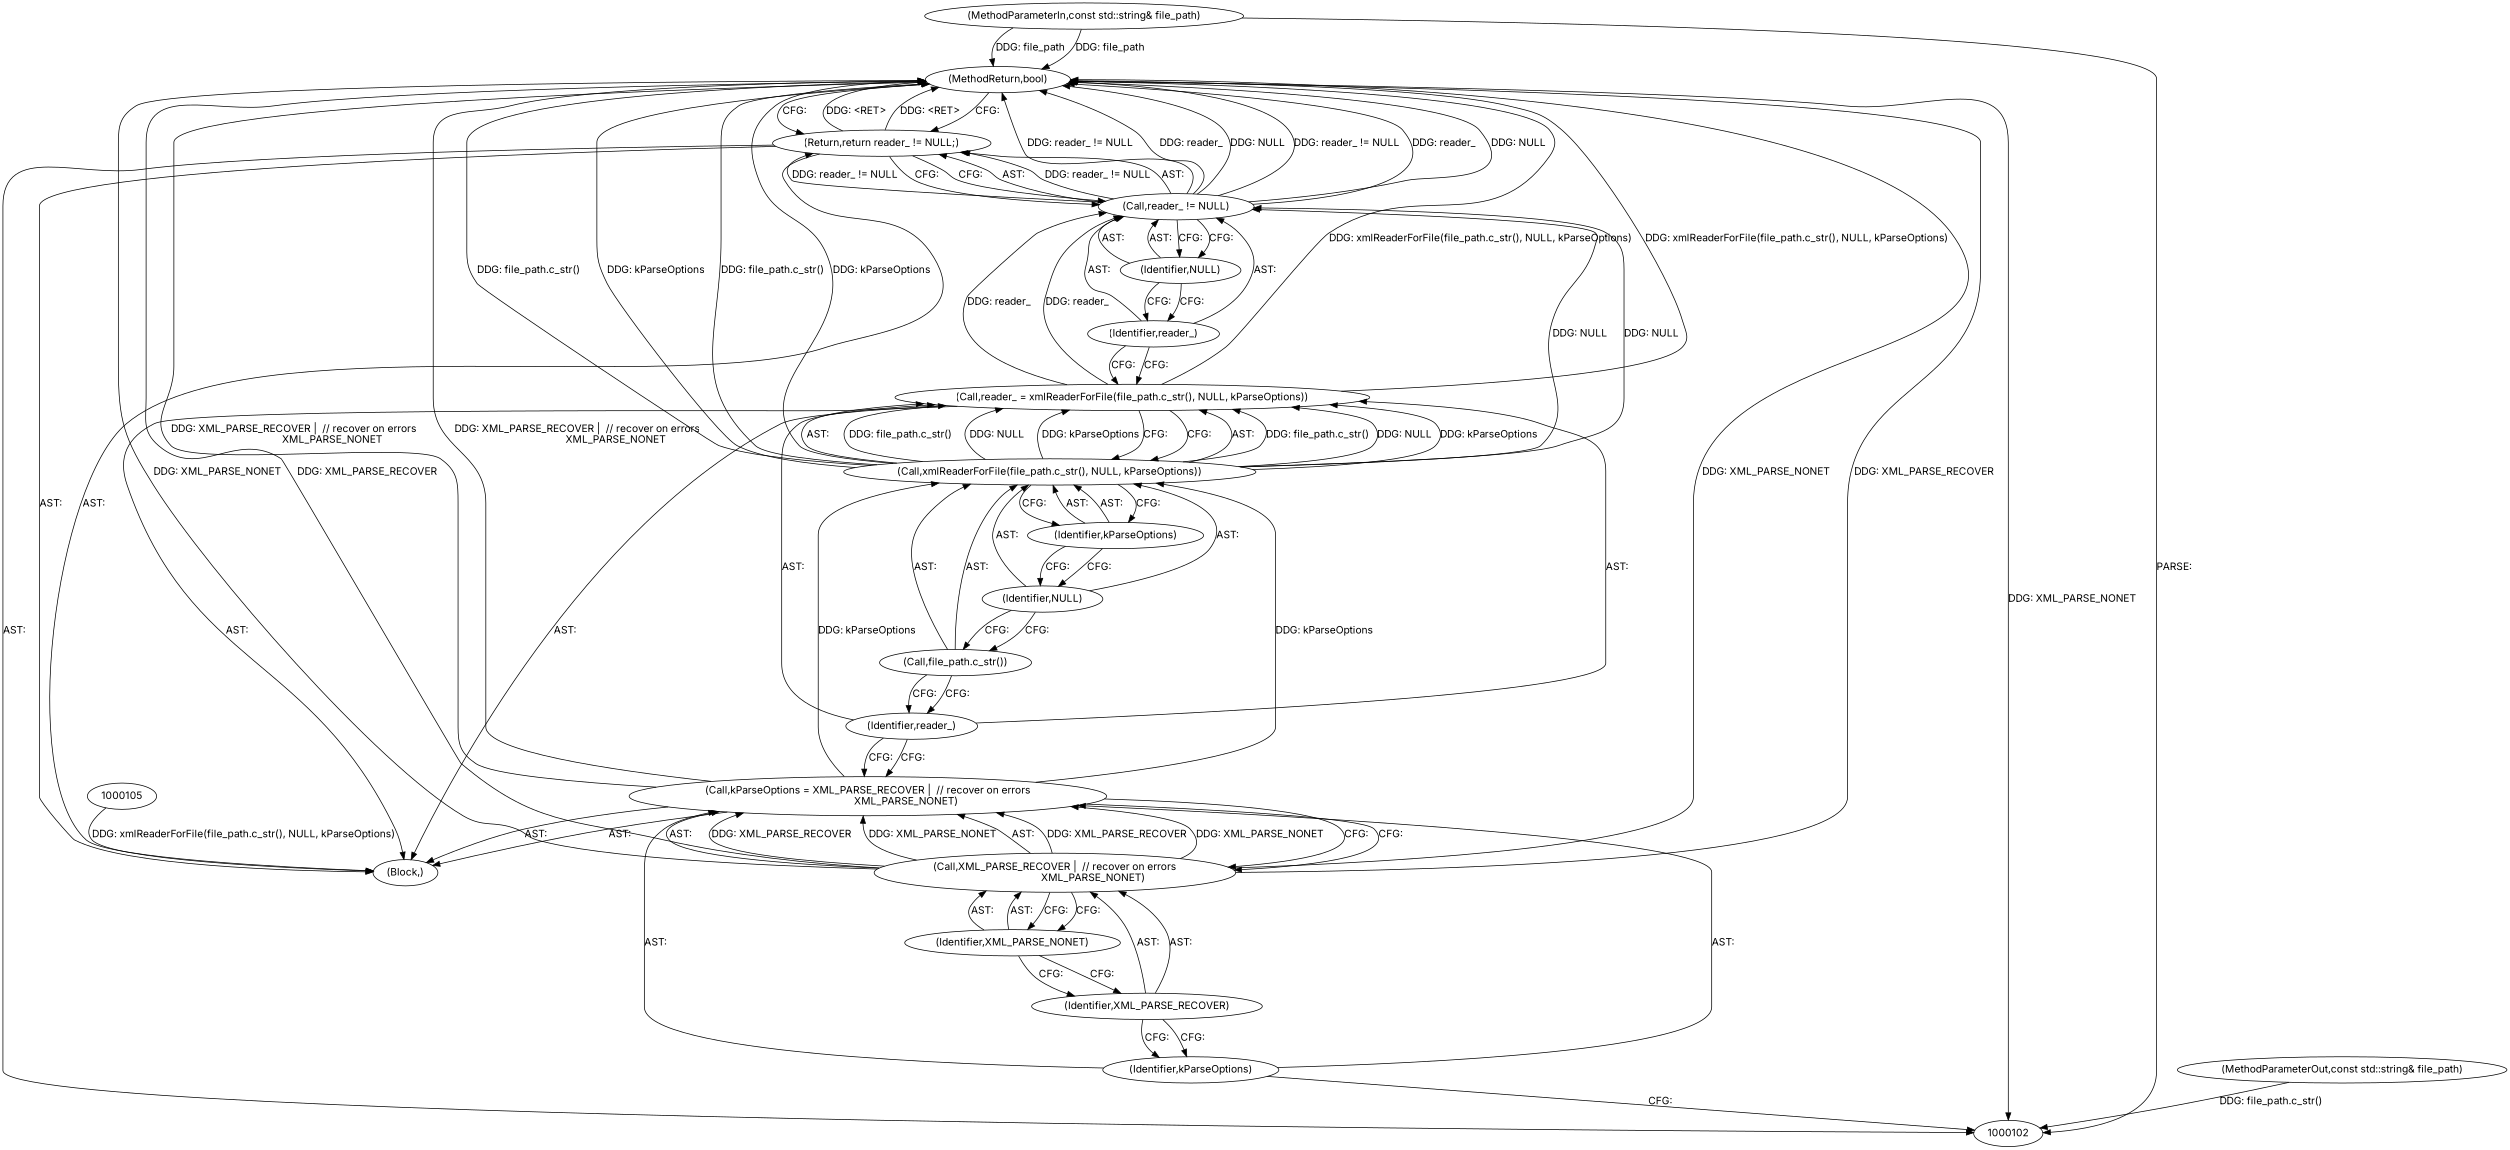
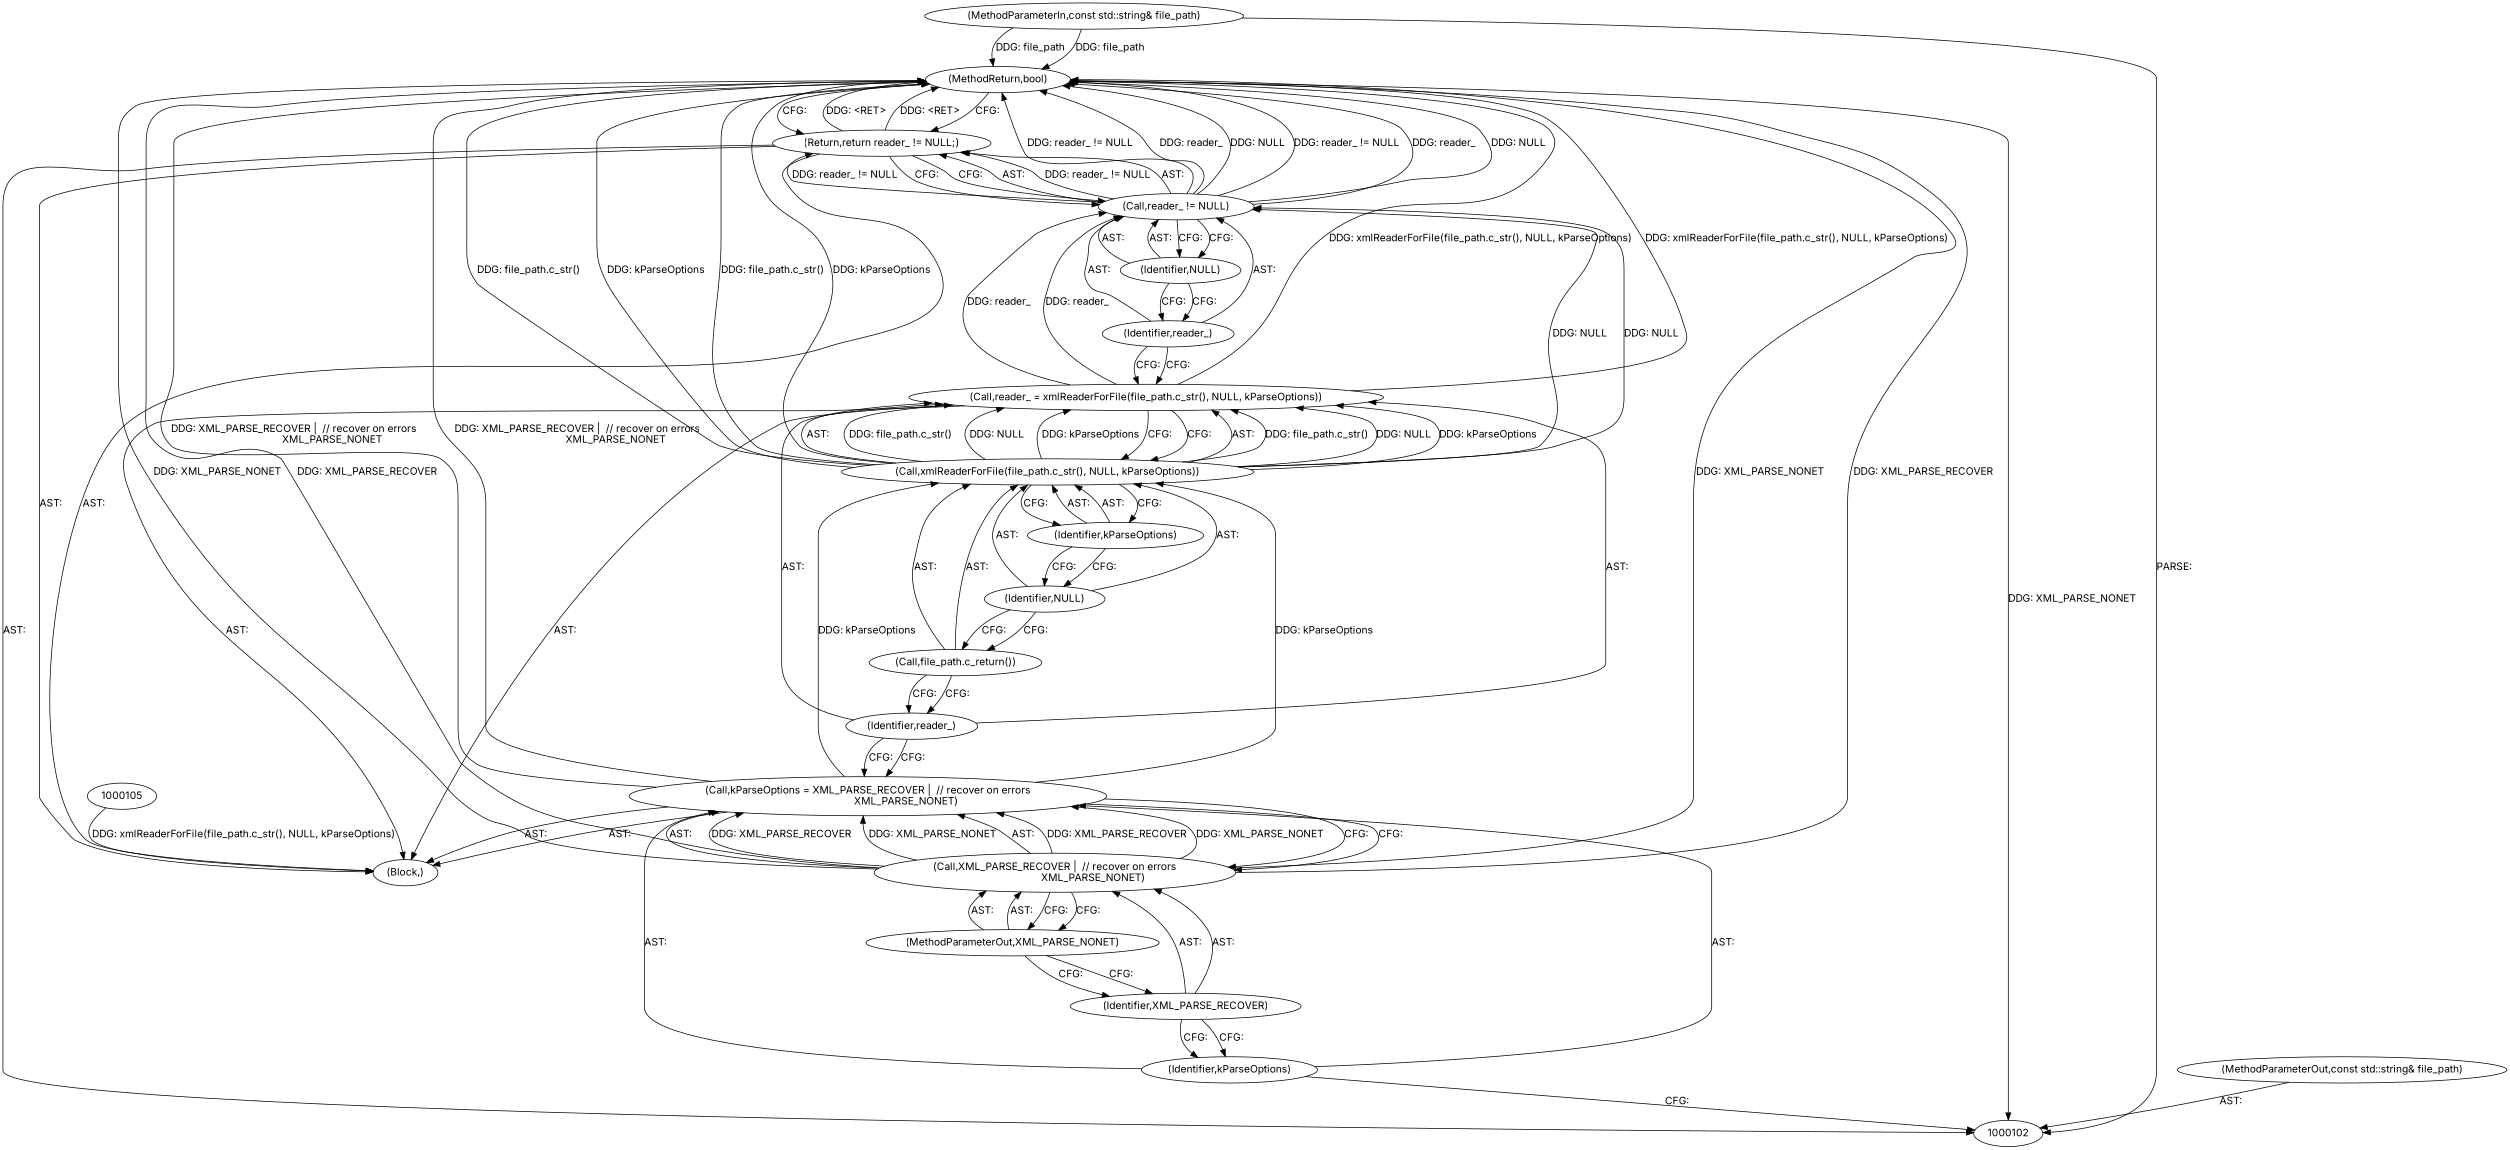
node "(Call,file_path.c_str())": label "(Call,file_path.c_str())" -> "(Call,file_path.c_return())"
node "(Identifier,XML_PARSE_NONET)": label "(Identifier,XML_PARSE_NONET)" -> "(MethodParameterOut,XML_PARSE_NONET)"
edge "(MethodParameterOut,const std::string& file_path)" -> "1000102": label "DDG: file_path.c_str()" -> "AST: "
